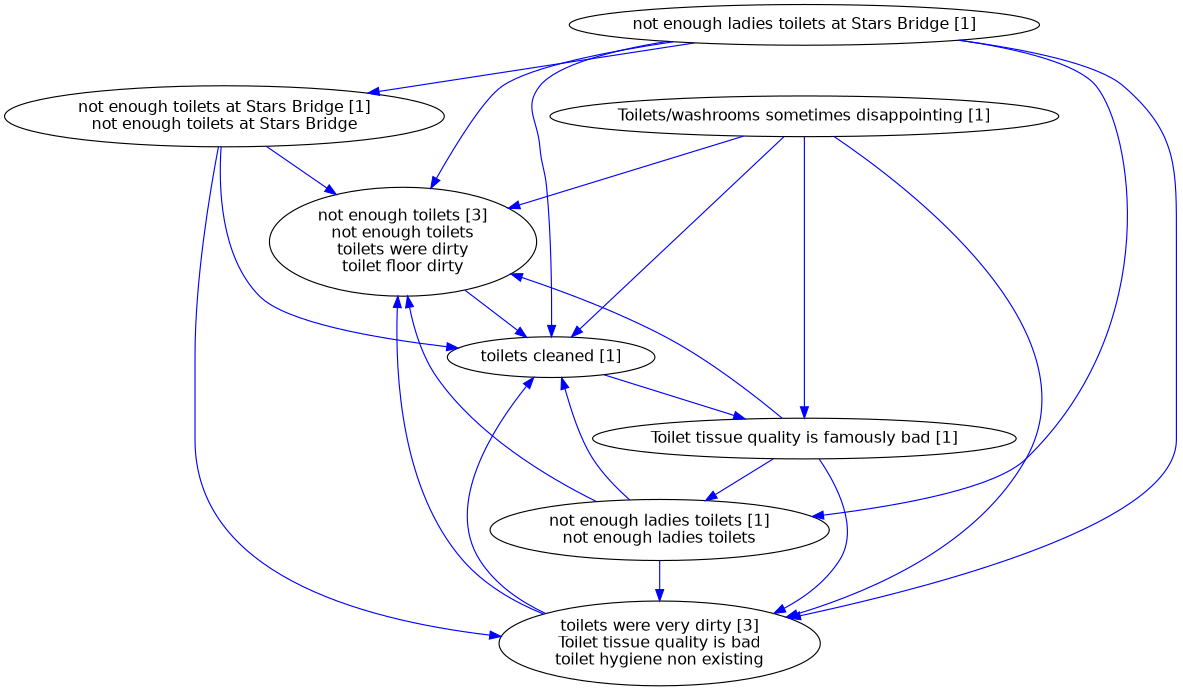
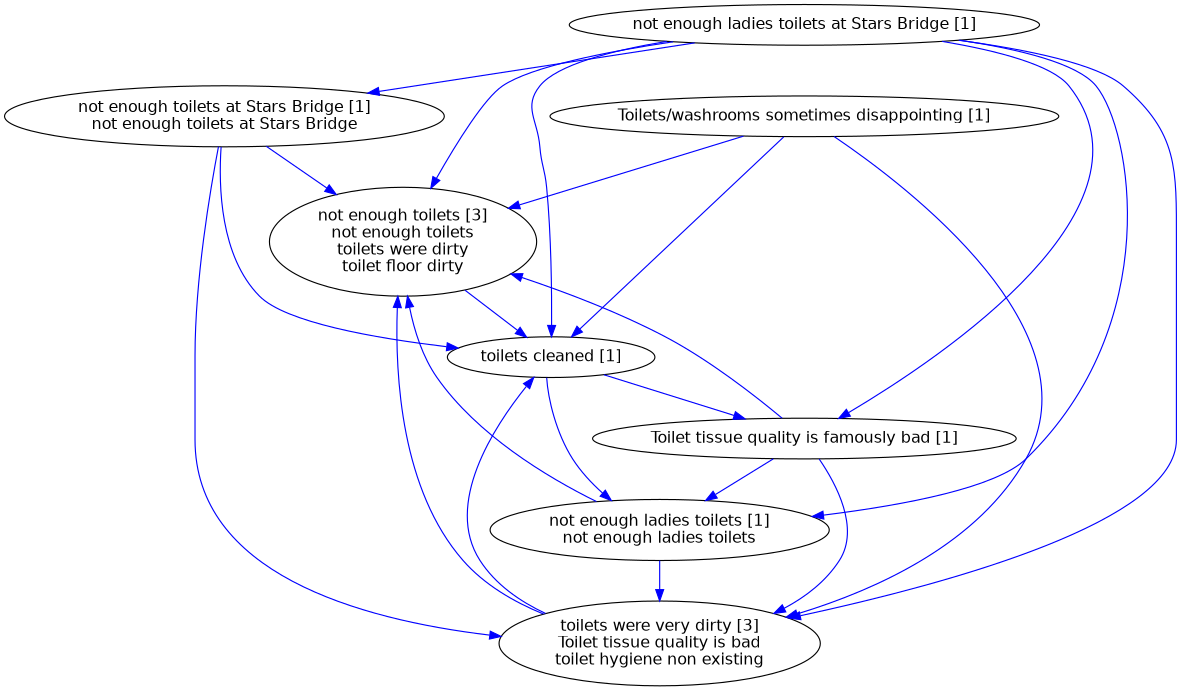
edge "Toilets/washrooms sometimes disappointing [1]" -> "Toilet tissue quality is famously bad [1]": now "not enough ladies toilets at Stars Bridge [1]" -> "Toilet tissue quality is famously bad [1]"
edge "not enough ladies toilets [1] not enough ladies toilets" -> "toilets cleaned [1]": reversed
